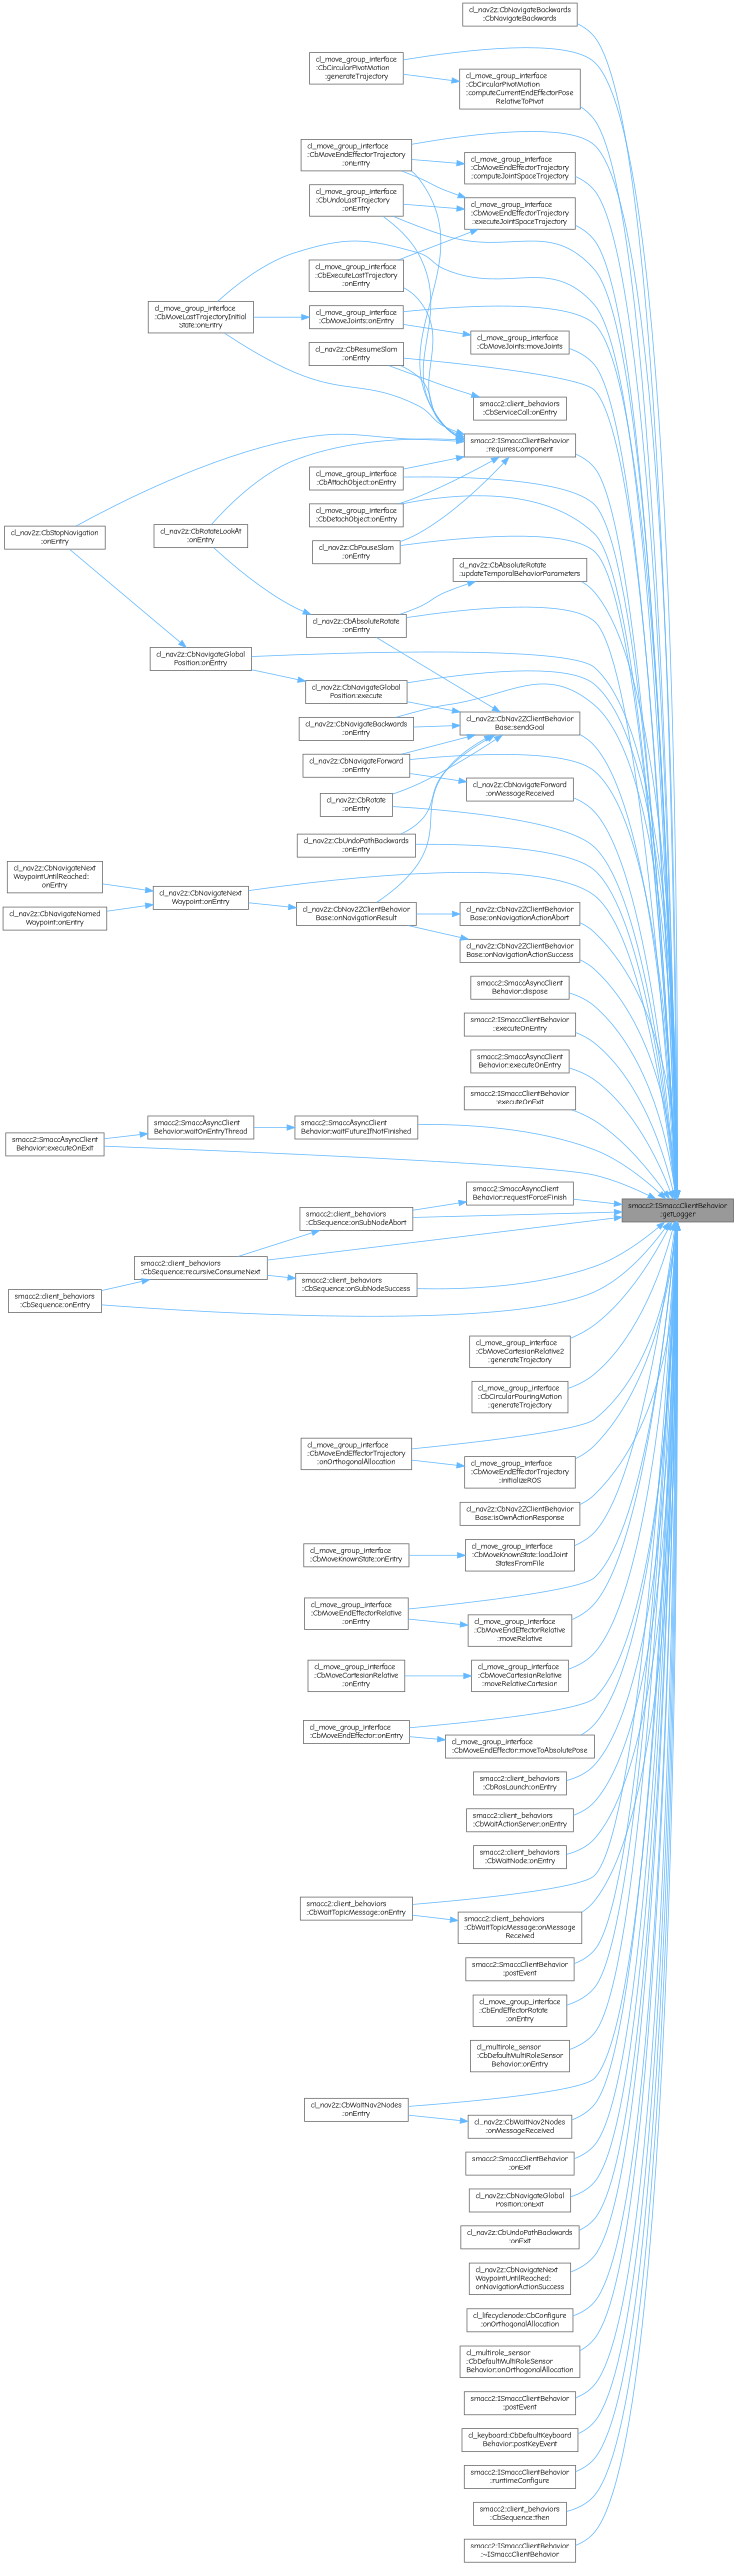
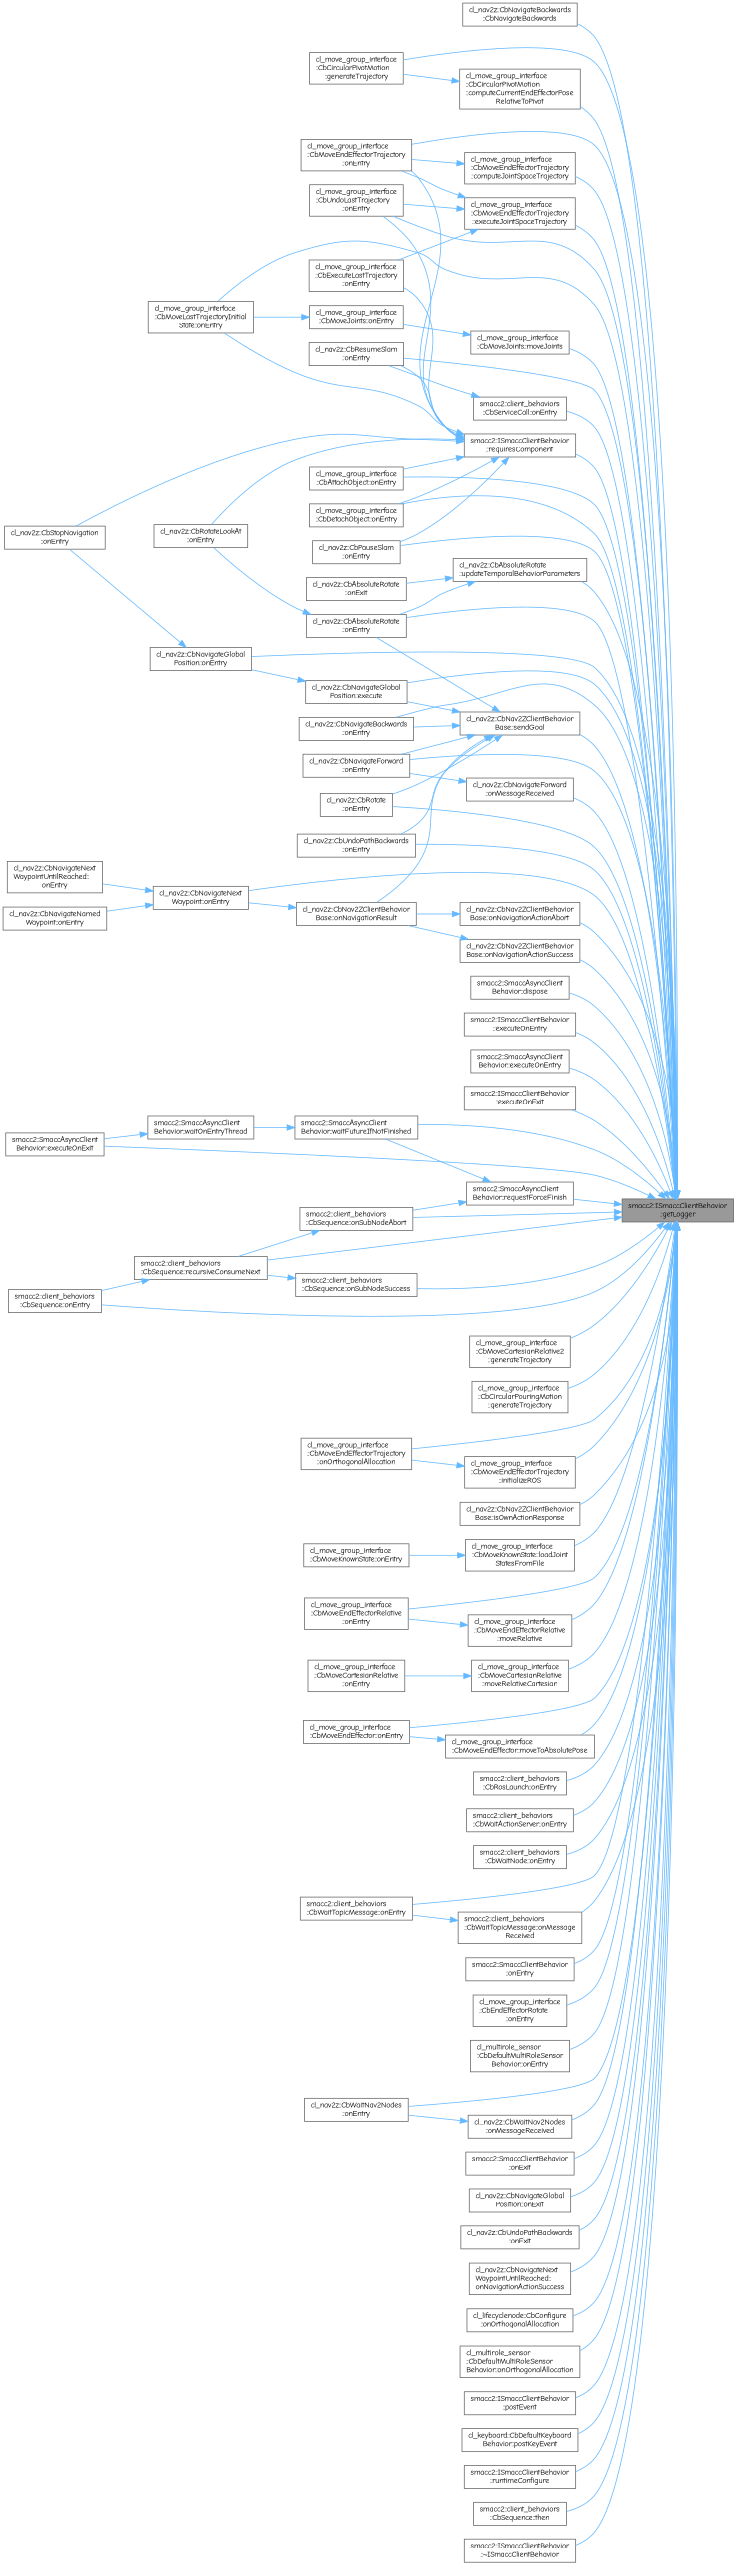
node "cl_nav2z::CbAbsoluteRotate ::onExit": added
edge "cl_move_group_interface ::CbMoveJoints::onEntry" -> "smacc2::ISmaccClientBehavior ::getLogger": now "smacc2::client_behaviors ::CbServiceCall::onEntry" -> "smacc2::ISmaccClientBehavior ::getLogger"
edge "smacc2::SmaccAsyncClient Behavior::waitFutureIfNotFinished" -> "smacc2::SmaccAsyncClient Behavior::requestForceFinish": added
node "smacc2::SmaccClientBehavior ::postEvent": label "smacc2::SmaccClientBehavior ::postEvent" -> "smacc2::SmaccClientBehavior ::onEntry"
